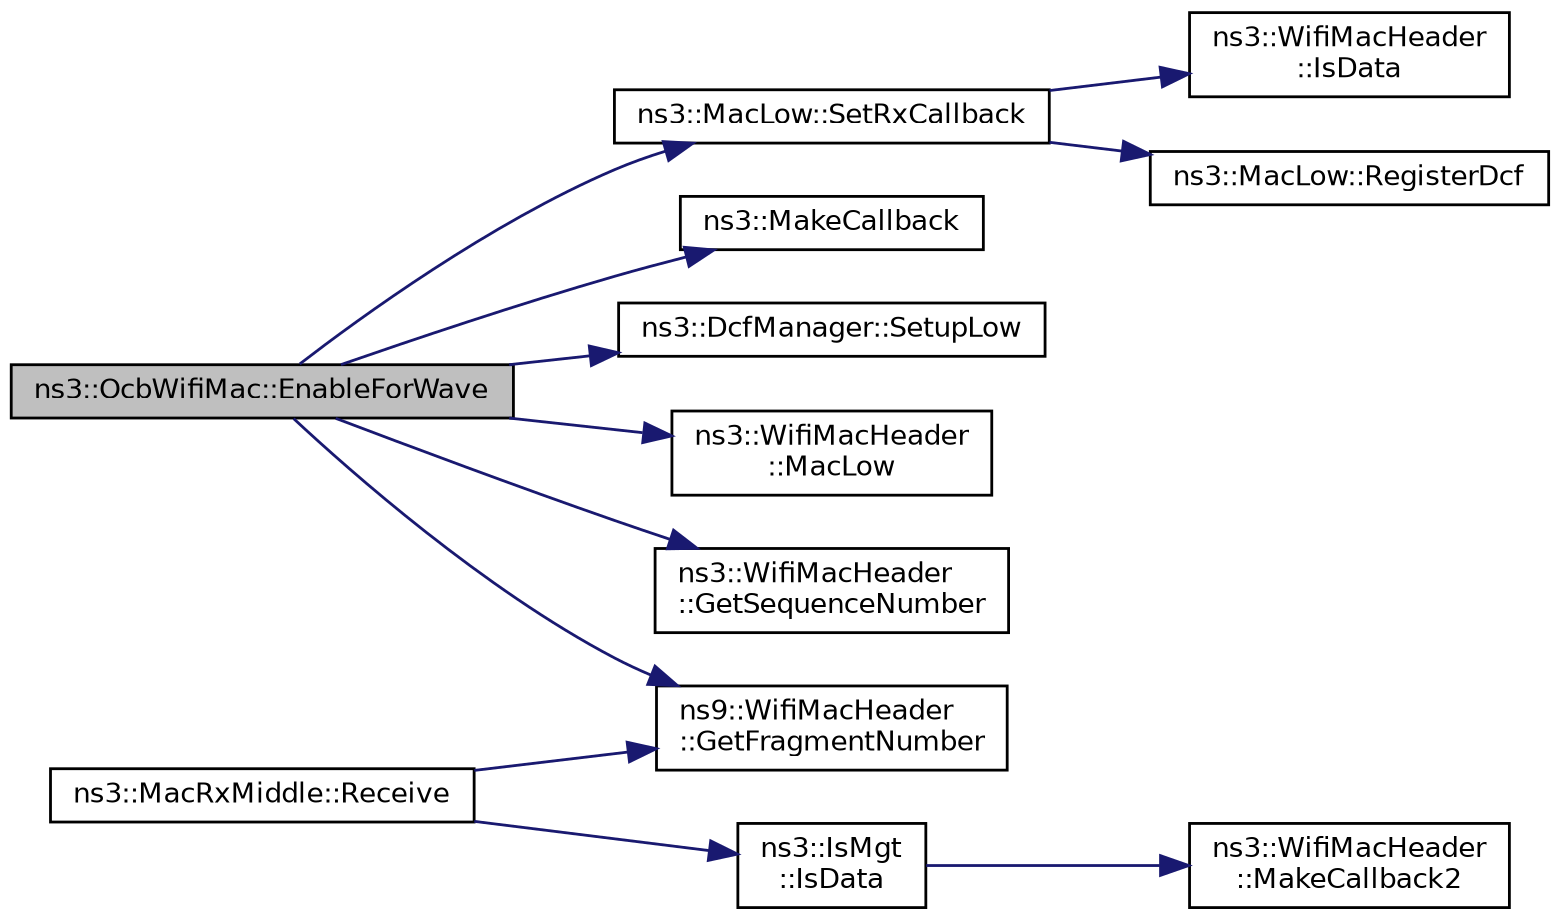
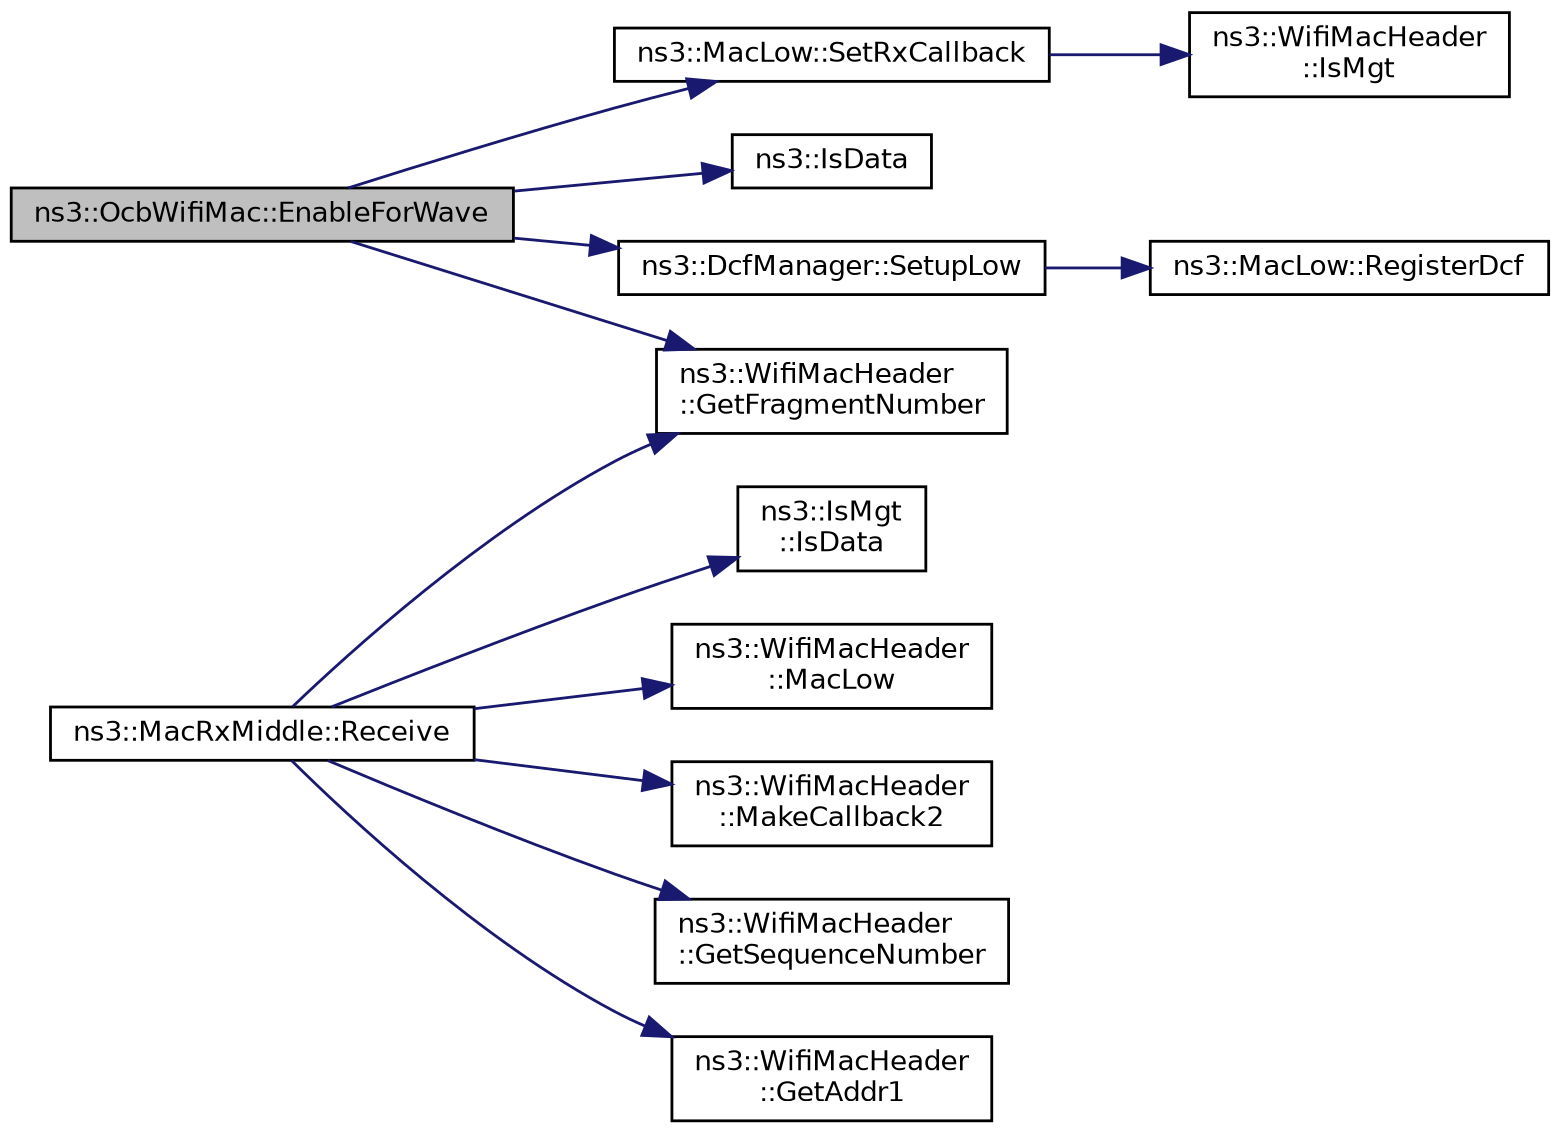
node "ns3::WifiMacHeader ::IsData": label "ns3::WifiMacHeader ::IsData" -> "ns3::WifiMacHeader ::IsMgt"
edge "ns3::MacLow::SetRxCallback" -> "ns3::MacLow::RegisterDcf": now "ns3::DcfManager::SetupLow" -> "ns3::MacLow::RegisterDcf"
node "ns3::MakeCallback": label "ns3::MakeCallback" -> "ns3::IsData"
edge "ns3::OcbWifiMac::EnableForWave" -> "ns3::WifiMacHeader ::MacLow": now "ns3::MacRxMiddle::Receive" -> "ns3::WifiMacHeader ::MacLow"
edge "ns3::OcbWifiMac::EnableForWave" -> "ns3::WifiMacHeader ::GetSequenceNumber": now "ns3::MacRxMiddle::Receive" -> "ns3::WifiMacHeader ::GetSequenceNumber"
node "ns9::WifiMacHeader ::GetFragmentNumber": label "ns9::WifiMacHeader ::GetFragmentNumber" -> "ns3::WifiMacHeader ::GetFragmentNumber"
edge "ns3::IsMgt ::IsData" -> "ns3::WifiMacHeader ::MakeCallback2": now "ns3::MacRxMiddle::Receive" -> "ns3::WifiMacHeader ::MakeCallback2"
node "ns3::WifiMacHeader ::GetAddr1": added
